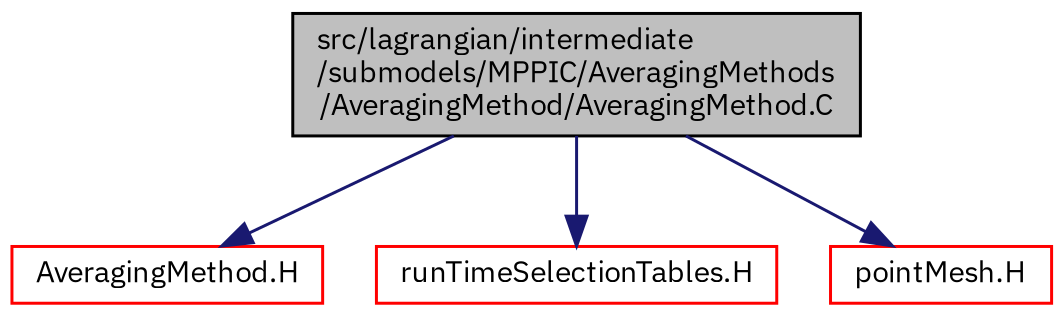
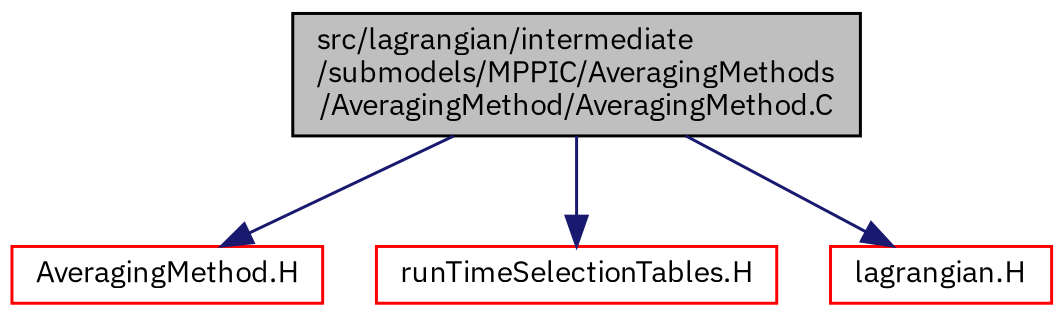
node "pointMesh.H": label "pointMesh.H" -> "lagrangian.H"
